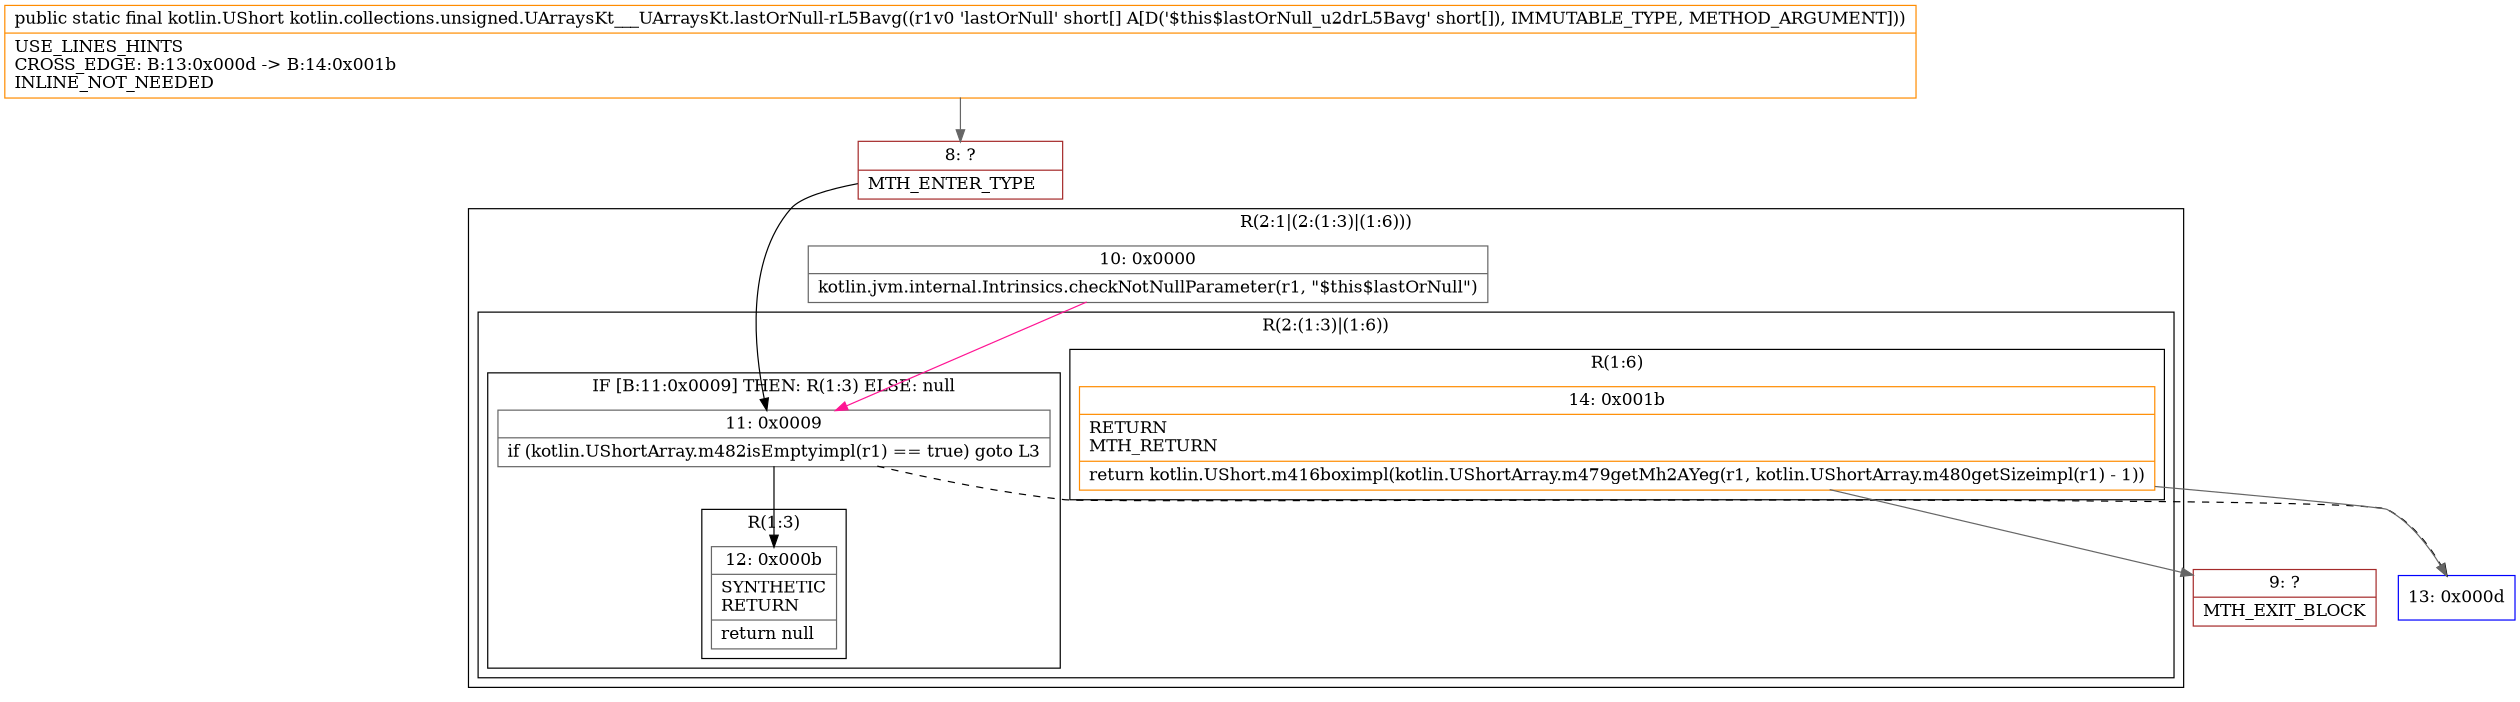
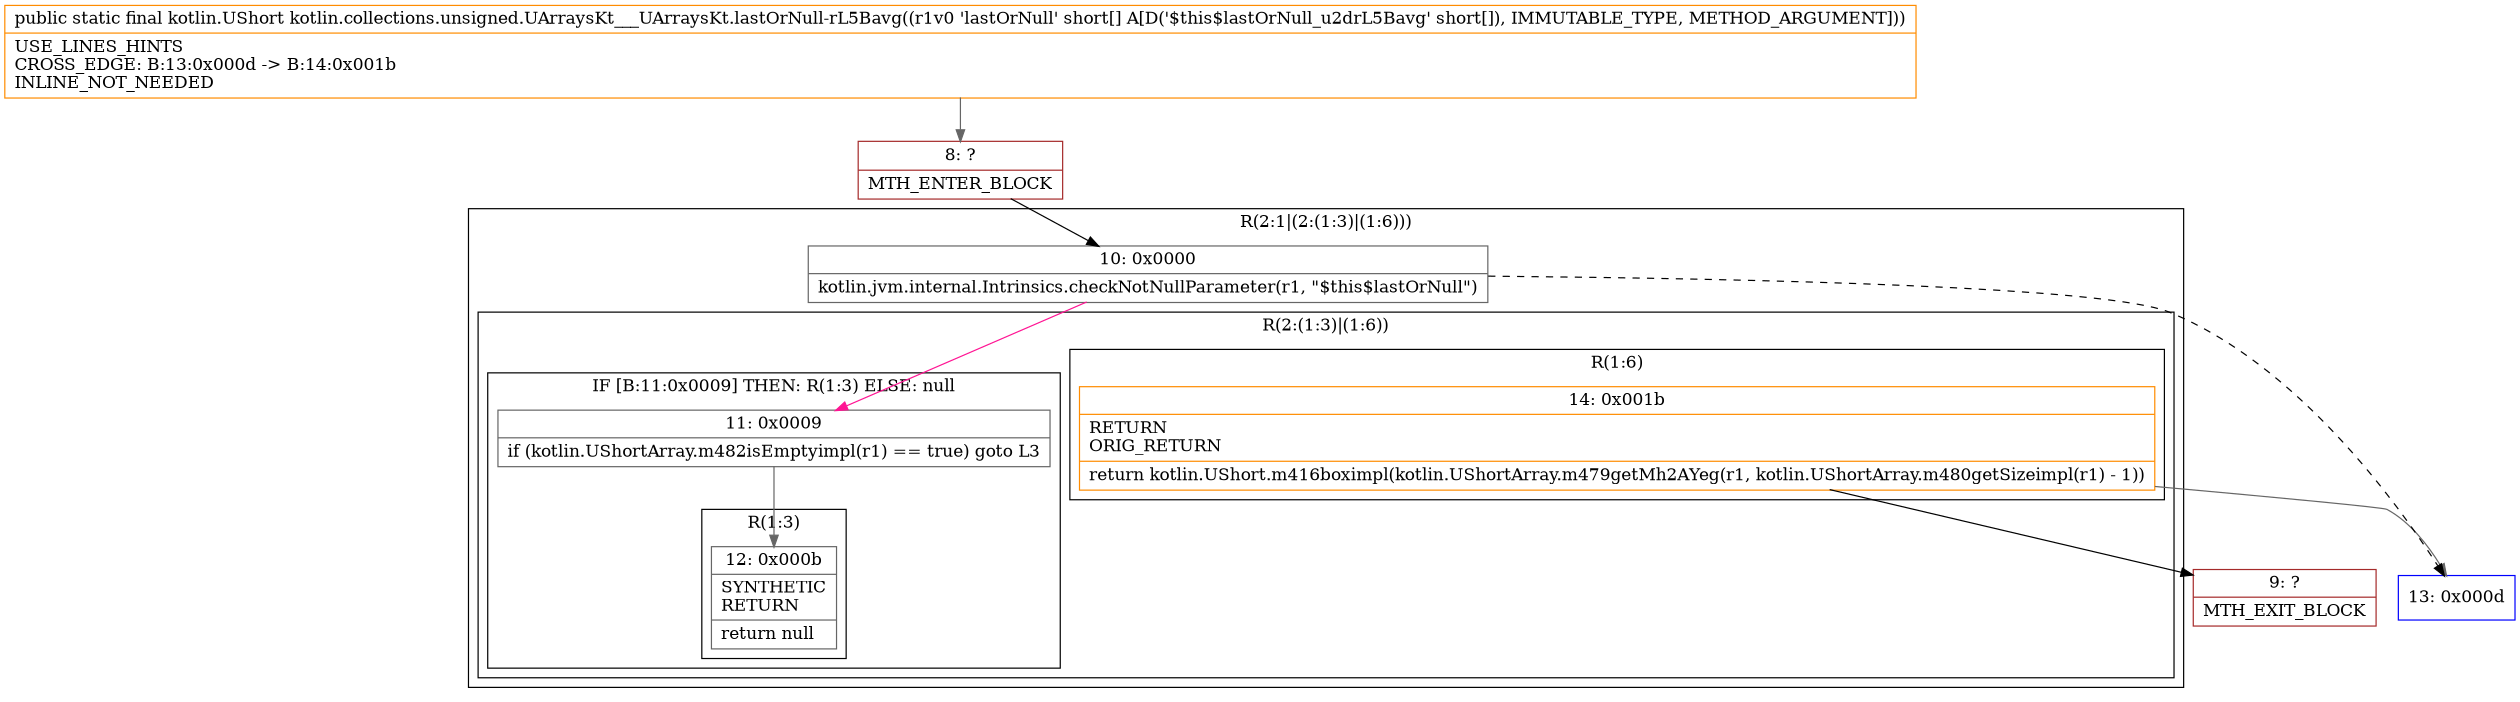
node "8: ?": text "MTH_ENTER_TYPE" -> "MTH_ENTER_BLOCK"
edge "8: ?" -> "11: 0x0009": now "8: ?" -> "10: 0x0000"
node "14: 0x001b": text "MTH_RETURN" -> "ORIG_RETURN"
edge "11: 0x0009" -> "13: 0x000d": now "10: 0x0000" -> "13: 0x000d"
edge "11: 0x0009" -> "12: 0x000b": color black -> gray40
edge "14: 0x001b" -> "9: ?": color gray40 -> black
